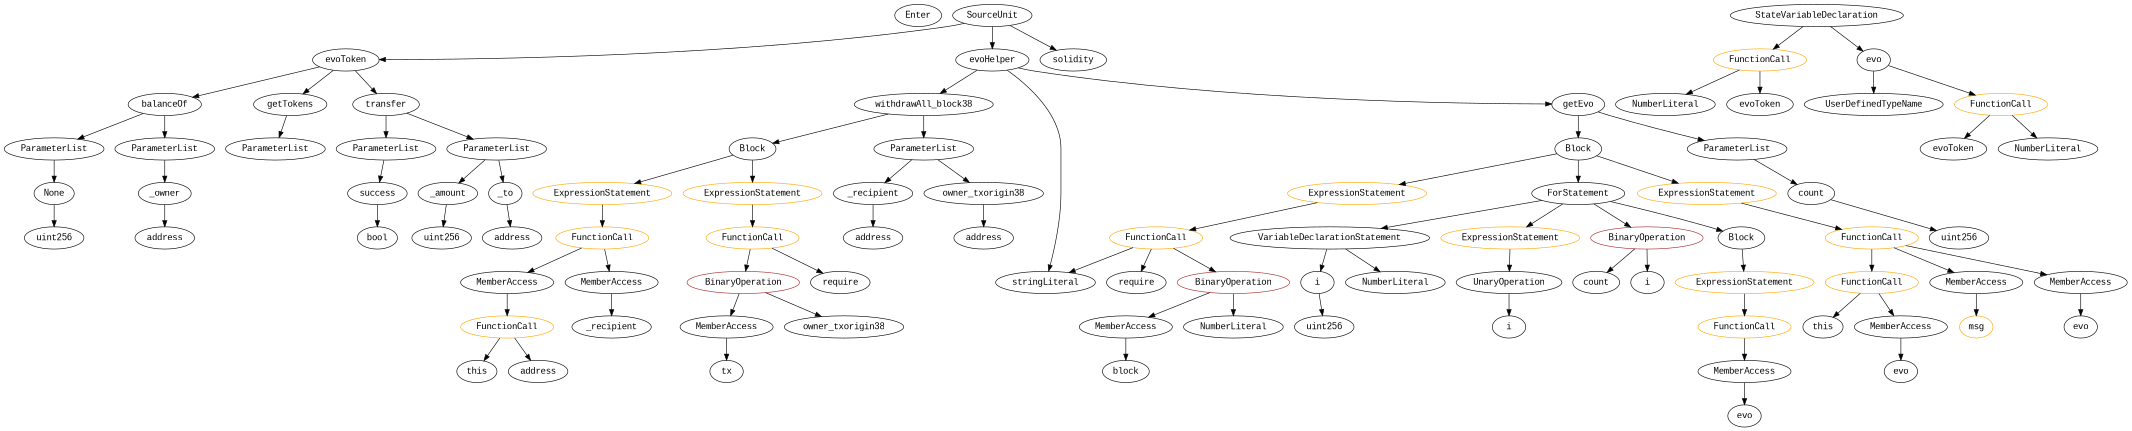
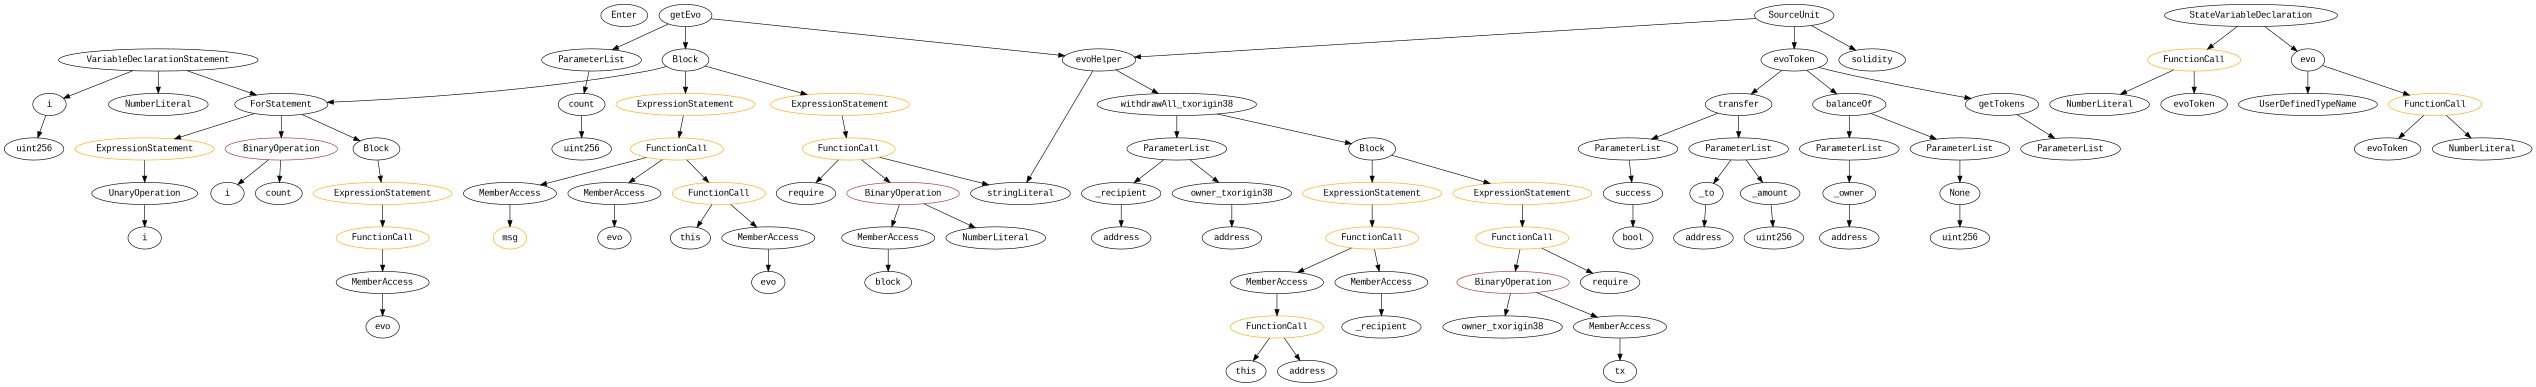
edge "evoHelper" -> "getEvo": reversed
node "withdrawAll_block38": label "withdrawAll_block38" -> "withdrawAll_txorigin38"
edge "ForStatement" -> "VariableDeclarationStatement": reversed
